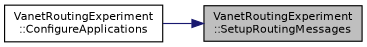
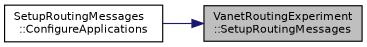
node "VanetRoutingExperiment ::ConfigureApplications": label "VanetRoutingExperiment ::ConfigureApplications" -> "SetupRoutingMessages ::ConfigureApplications"
